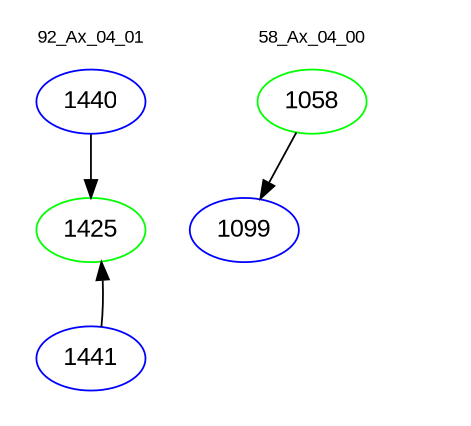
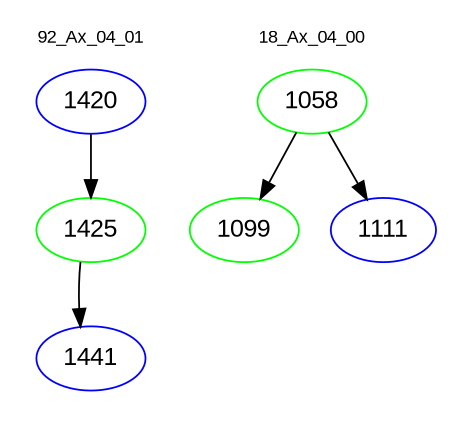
cluster "58_Ax_04_00": label "58_Ax_04_00" -> "18_Ax_04_00"
node "1440": label "1440" -> "1420"
node "1099": color blue -> green
node "1111": added
edge "1441" -> "1425": reversed
